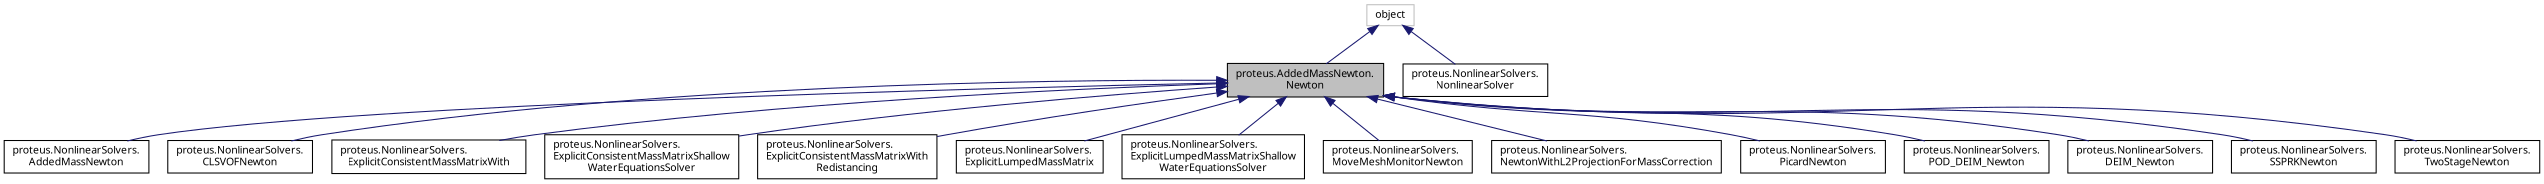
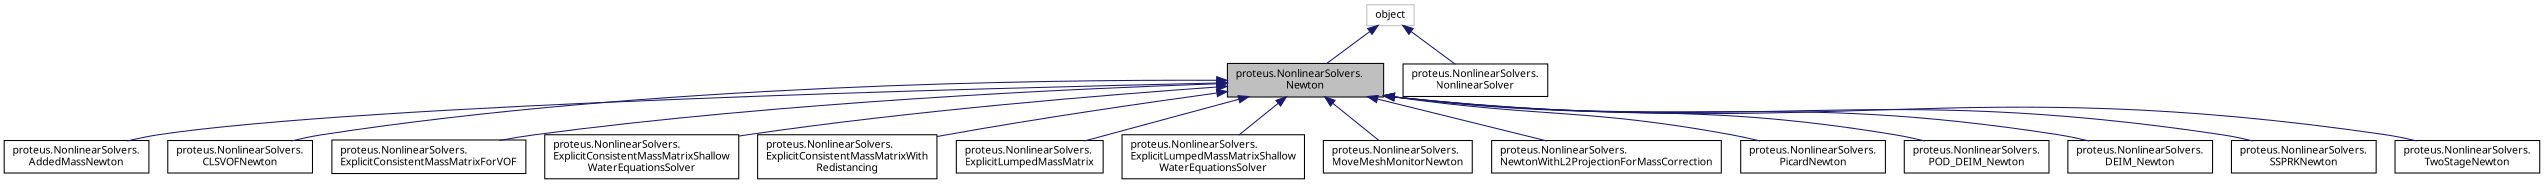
node "proteus.AddedMassNewton. Newton": label "proteus.AddedMassNewton. Newton" -> "proteus.NonlinearSolvers. Newton"
node "proteus.NonlinearSolvers. ExplicitConsistentMassMatrixWith": label "proteus.NonlinearSolvers. ExplicitConsistentMassMatrixWith" -> "proteus.NonlinearSolvers. ExplicitConsistentMassMatrixForVOF"
